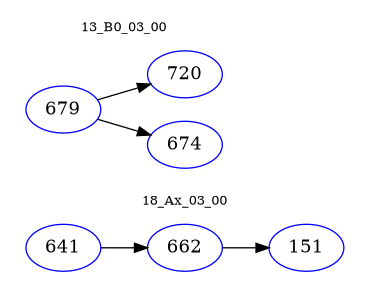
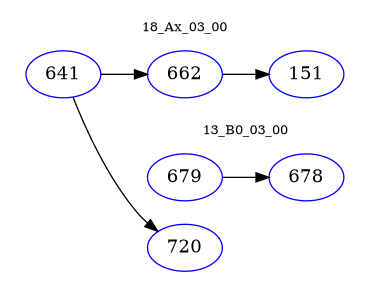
edge "679" -> "720": now "641" -> "720"
node "674": label "674" -> "678"
